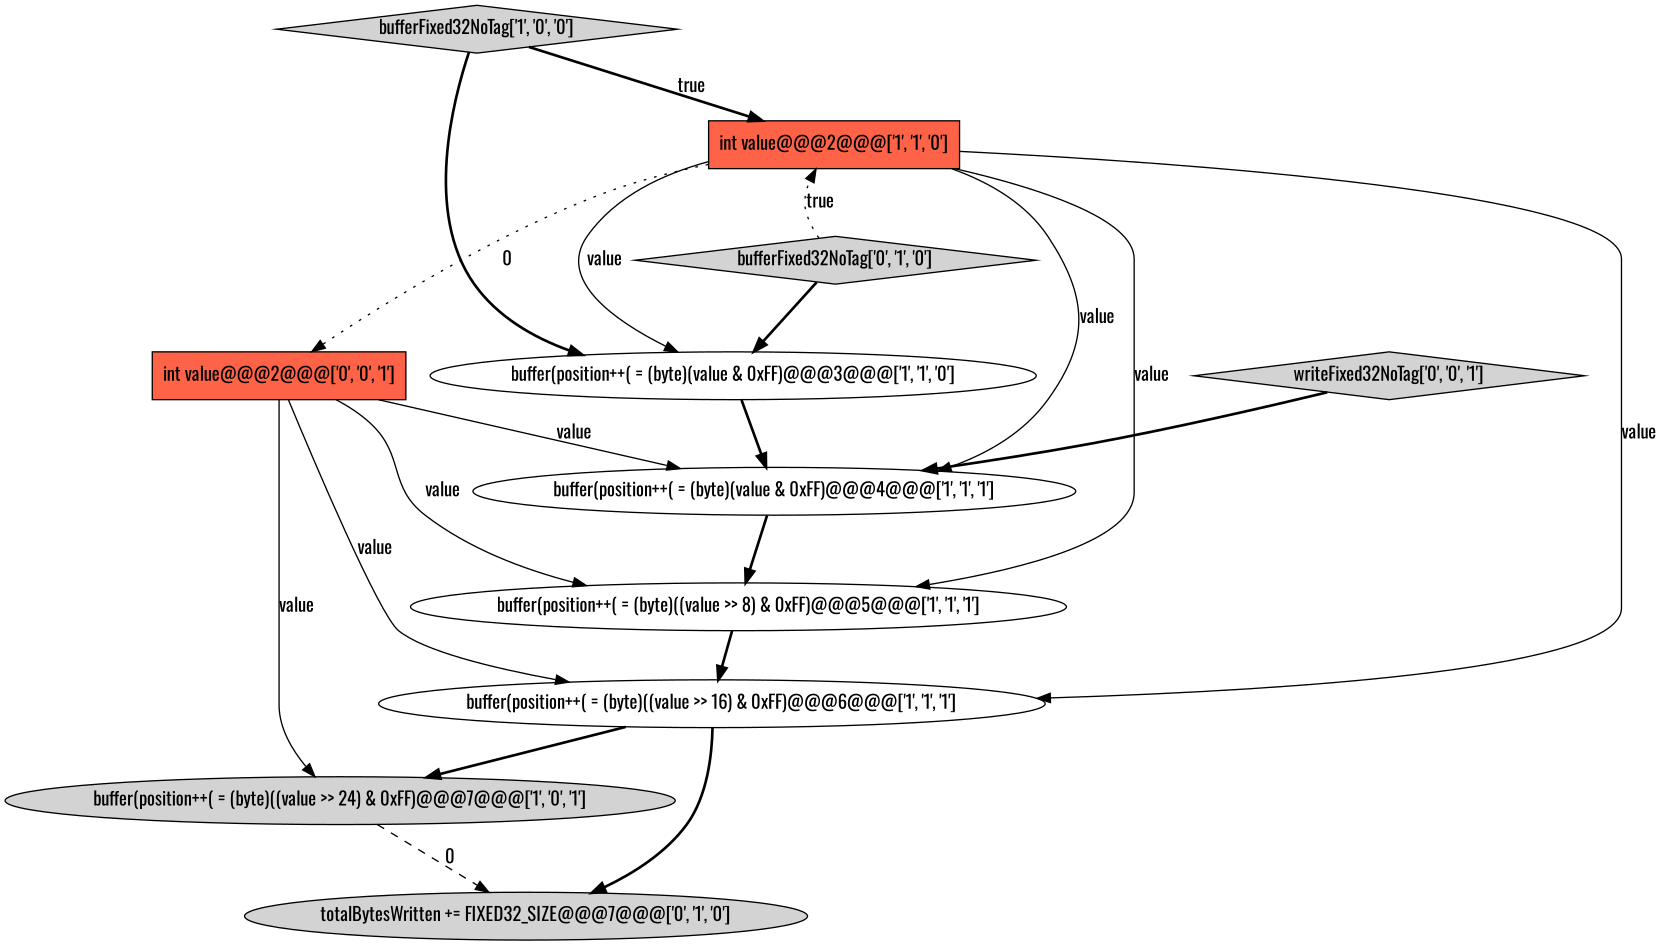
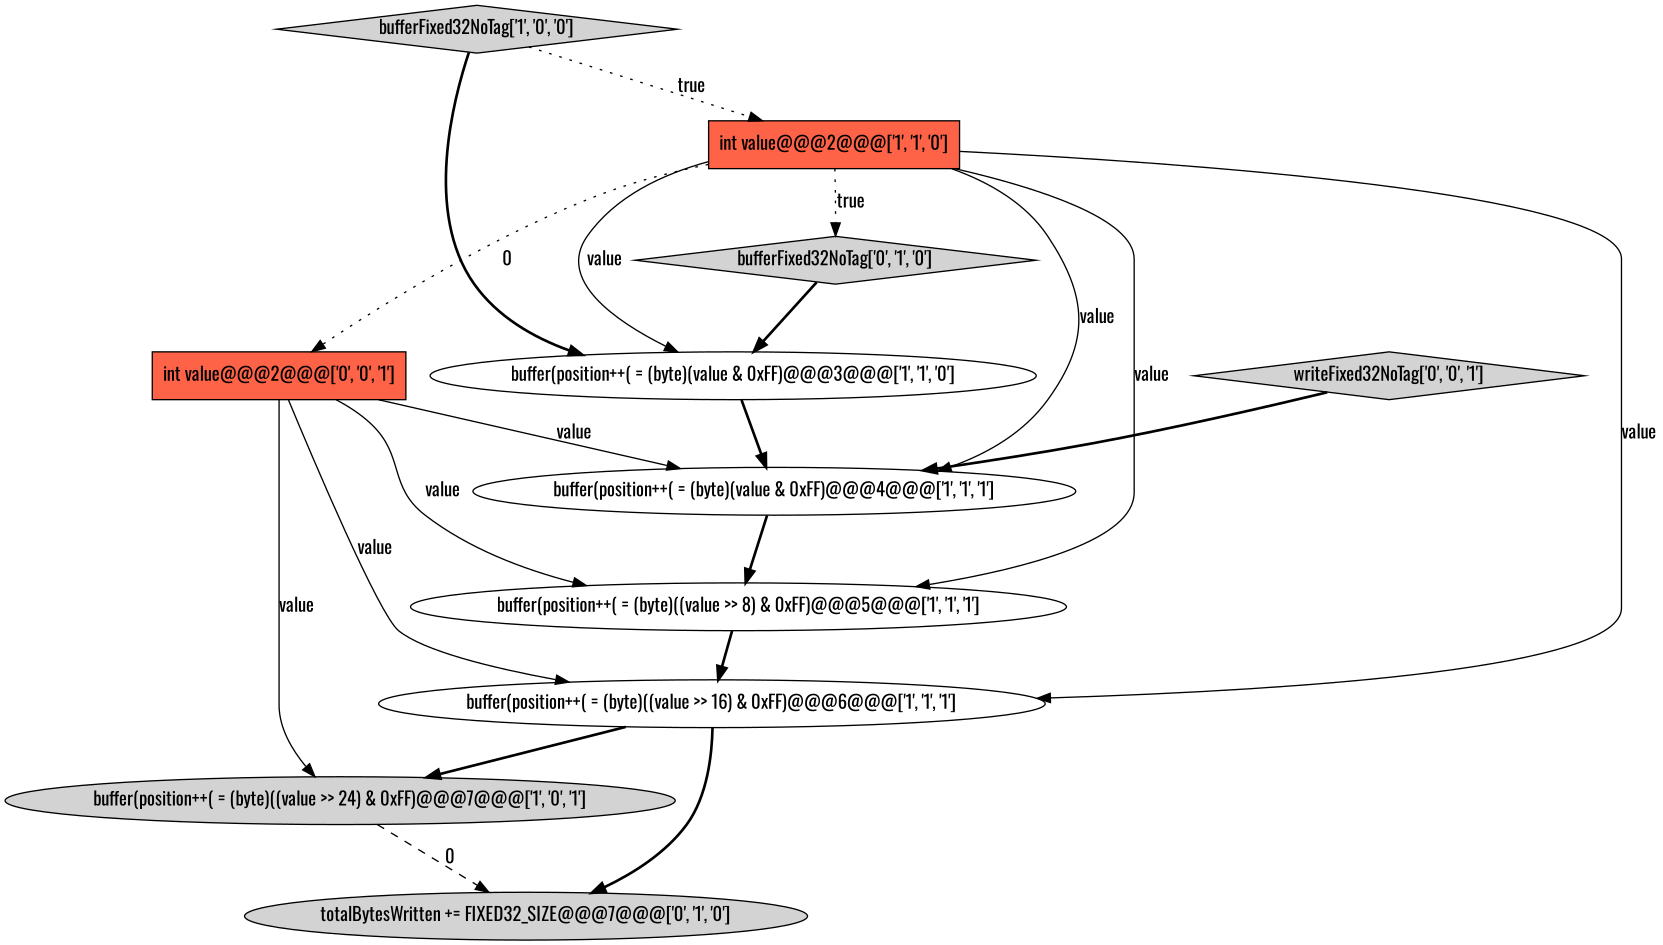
edge "bufferFixed32NoTag['1', '0', '0']" -> "int value@@@2@@@['1', '1', '0']": style bold -> dotted
edge "bufferFixed32NoTag['0', '1', '0']" -> "int value@@@2@@@['1', '1', '0']": reversed
